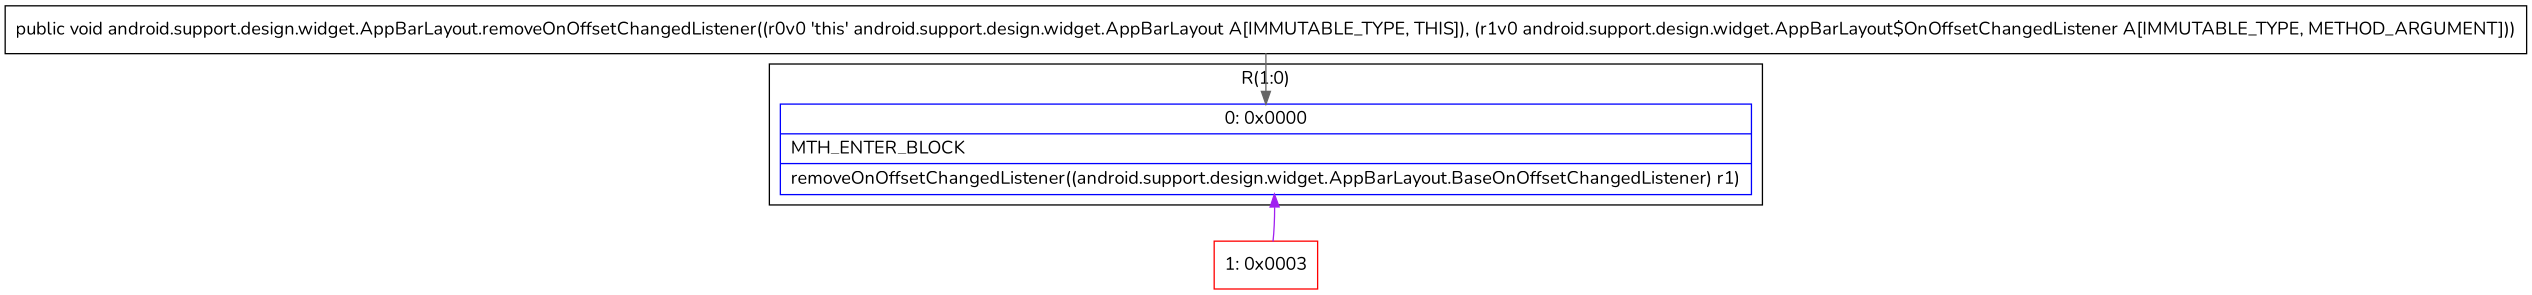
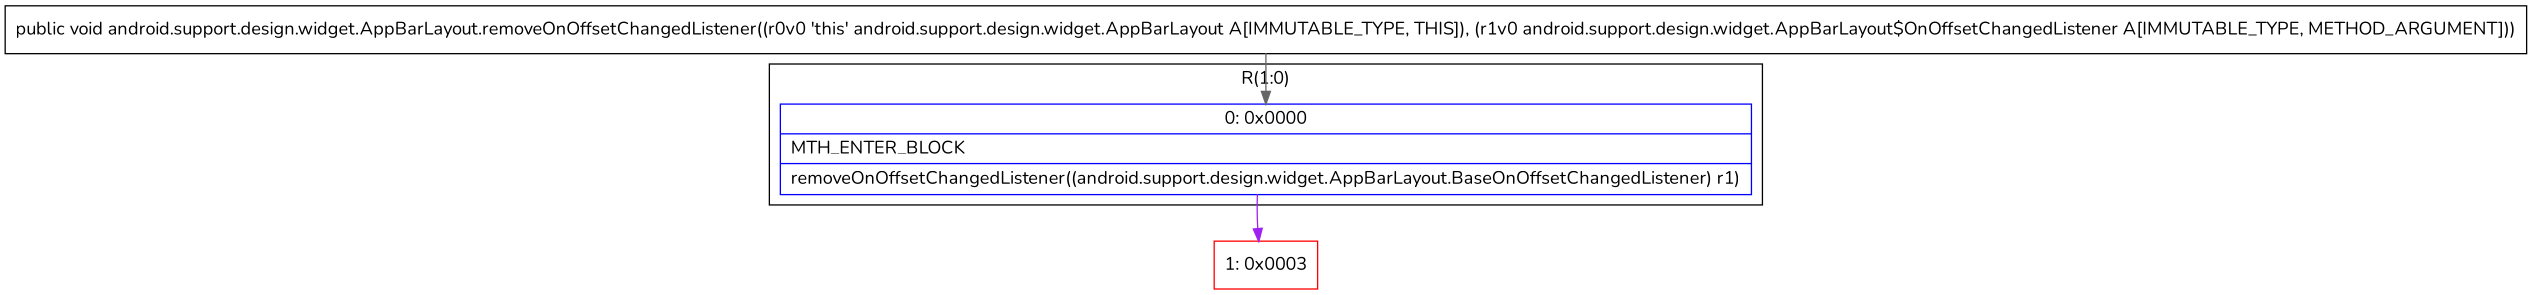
edge "1: 0x0003" -> "0: 0x0000": reversed
